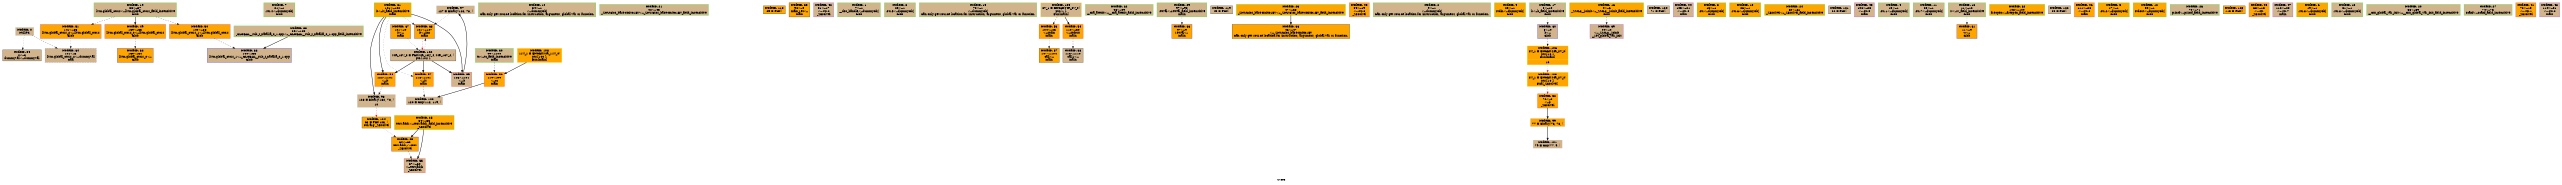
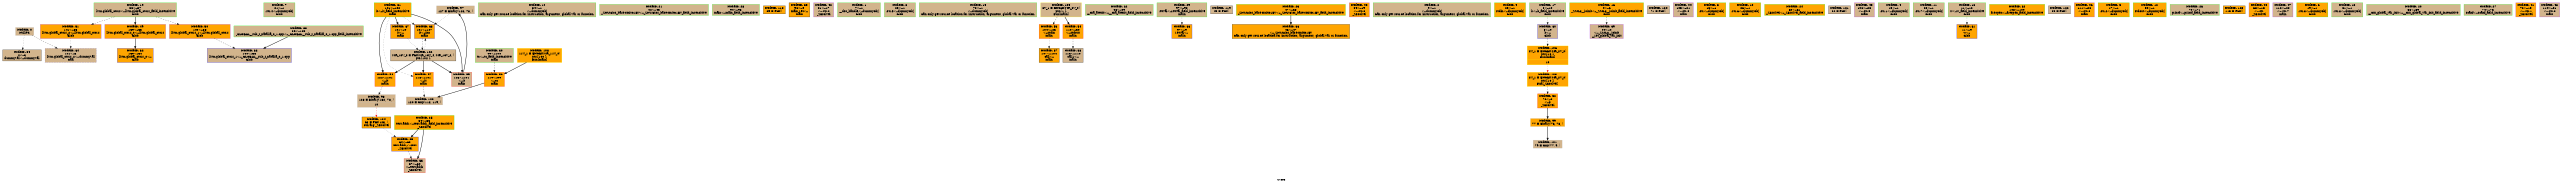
node "NodeID: 28": added
edge "NodeID: 49" -> "NodeID: 62": style dashed -> bold
edge "NodeID: 68" -> "NodeID: 102": color red -> black
edge "NodeID: 31" -> "NodeID: 98": now "NodeID: 31" -> "NodeID: 67"
edge "NodeID: 103" -> "NodeID: 52": color red -> black
